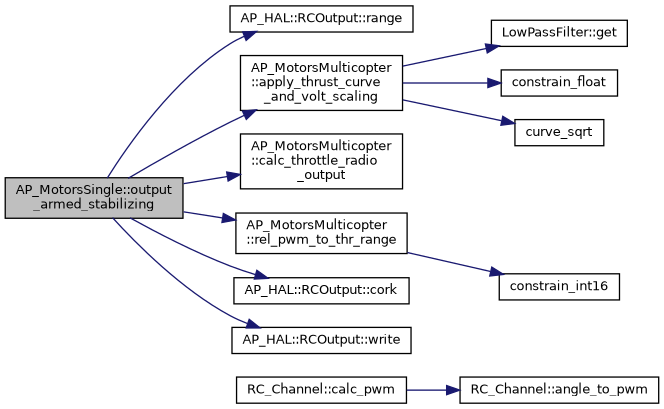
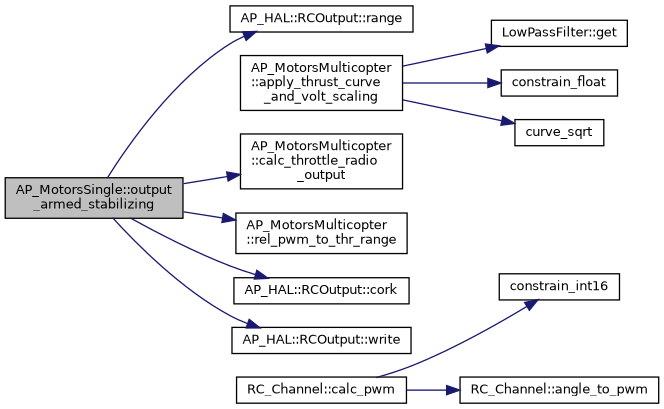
edge "AP_MotorsSingle::output _armed_stabilizing" -> "AP_MotorsMulticopter ::apply_thrust_curve _and_volt_scaling": removed
edge "AP_MotorsMulticopter ::rel_pwm_to_thr_range" -> "constrain_int16": now "RC_Channel::calc_pwm" -> "constrain_int16"
